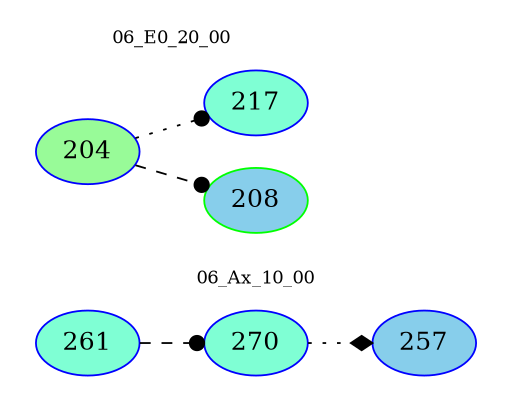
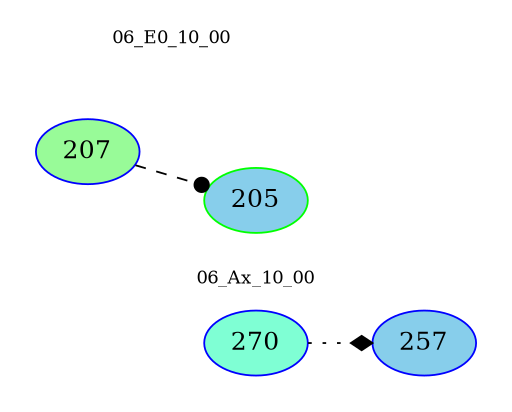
cluster "06_E0_20_00": label "06_E0_20_00" -> "06_E0_10_00"
node "217": removed
node "204": label "204" -> "207"
node "208": label "208" -> "205"
node "261": removed
